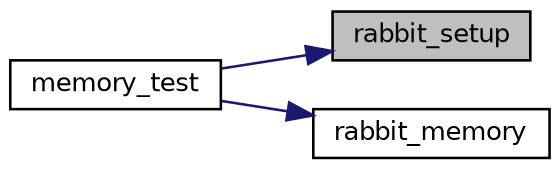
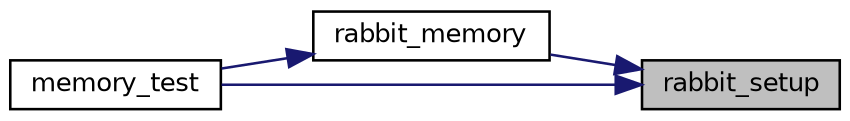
edge "rabbit_memory" -> "rabbit_setup": added
